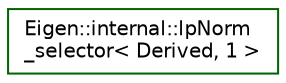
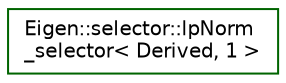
node "Eigen::internal::lpNorm _selector< Derived, 1 >": label "Eigen::internal::lpNorm _selector< Derived, 1 >" -> "Eigen::selector::lpNorm _selector< Derived, 1 >"
